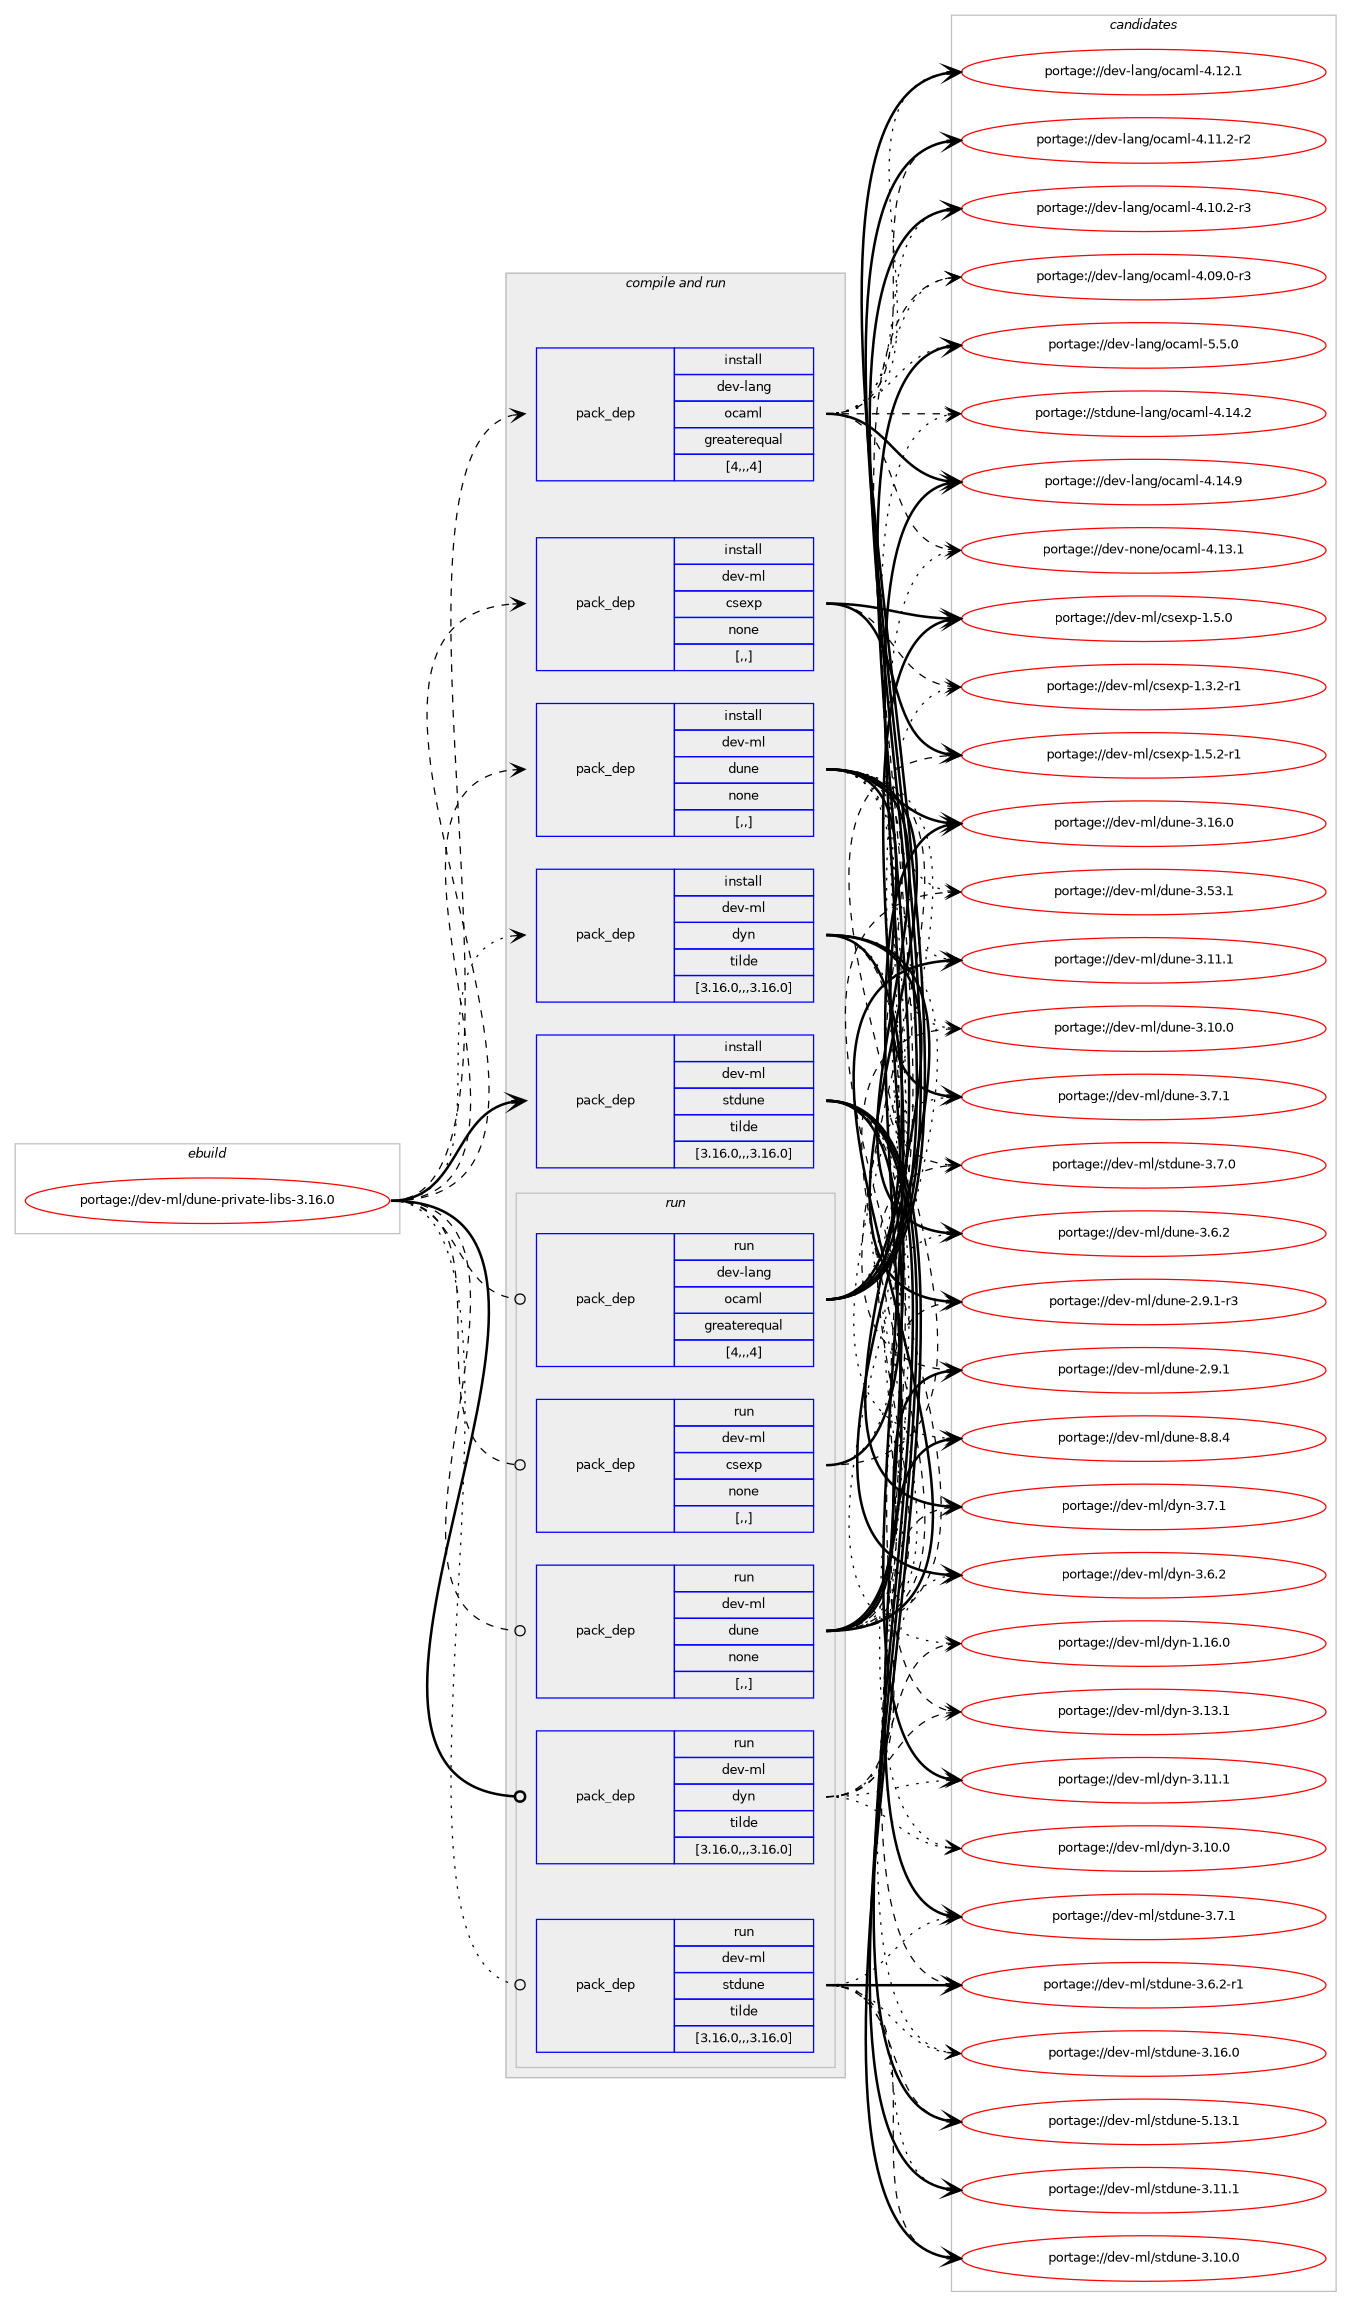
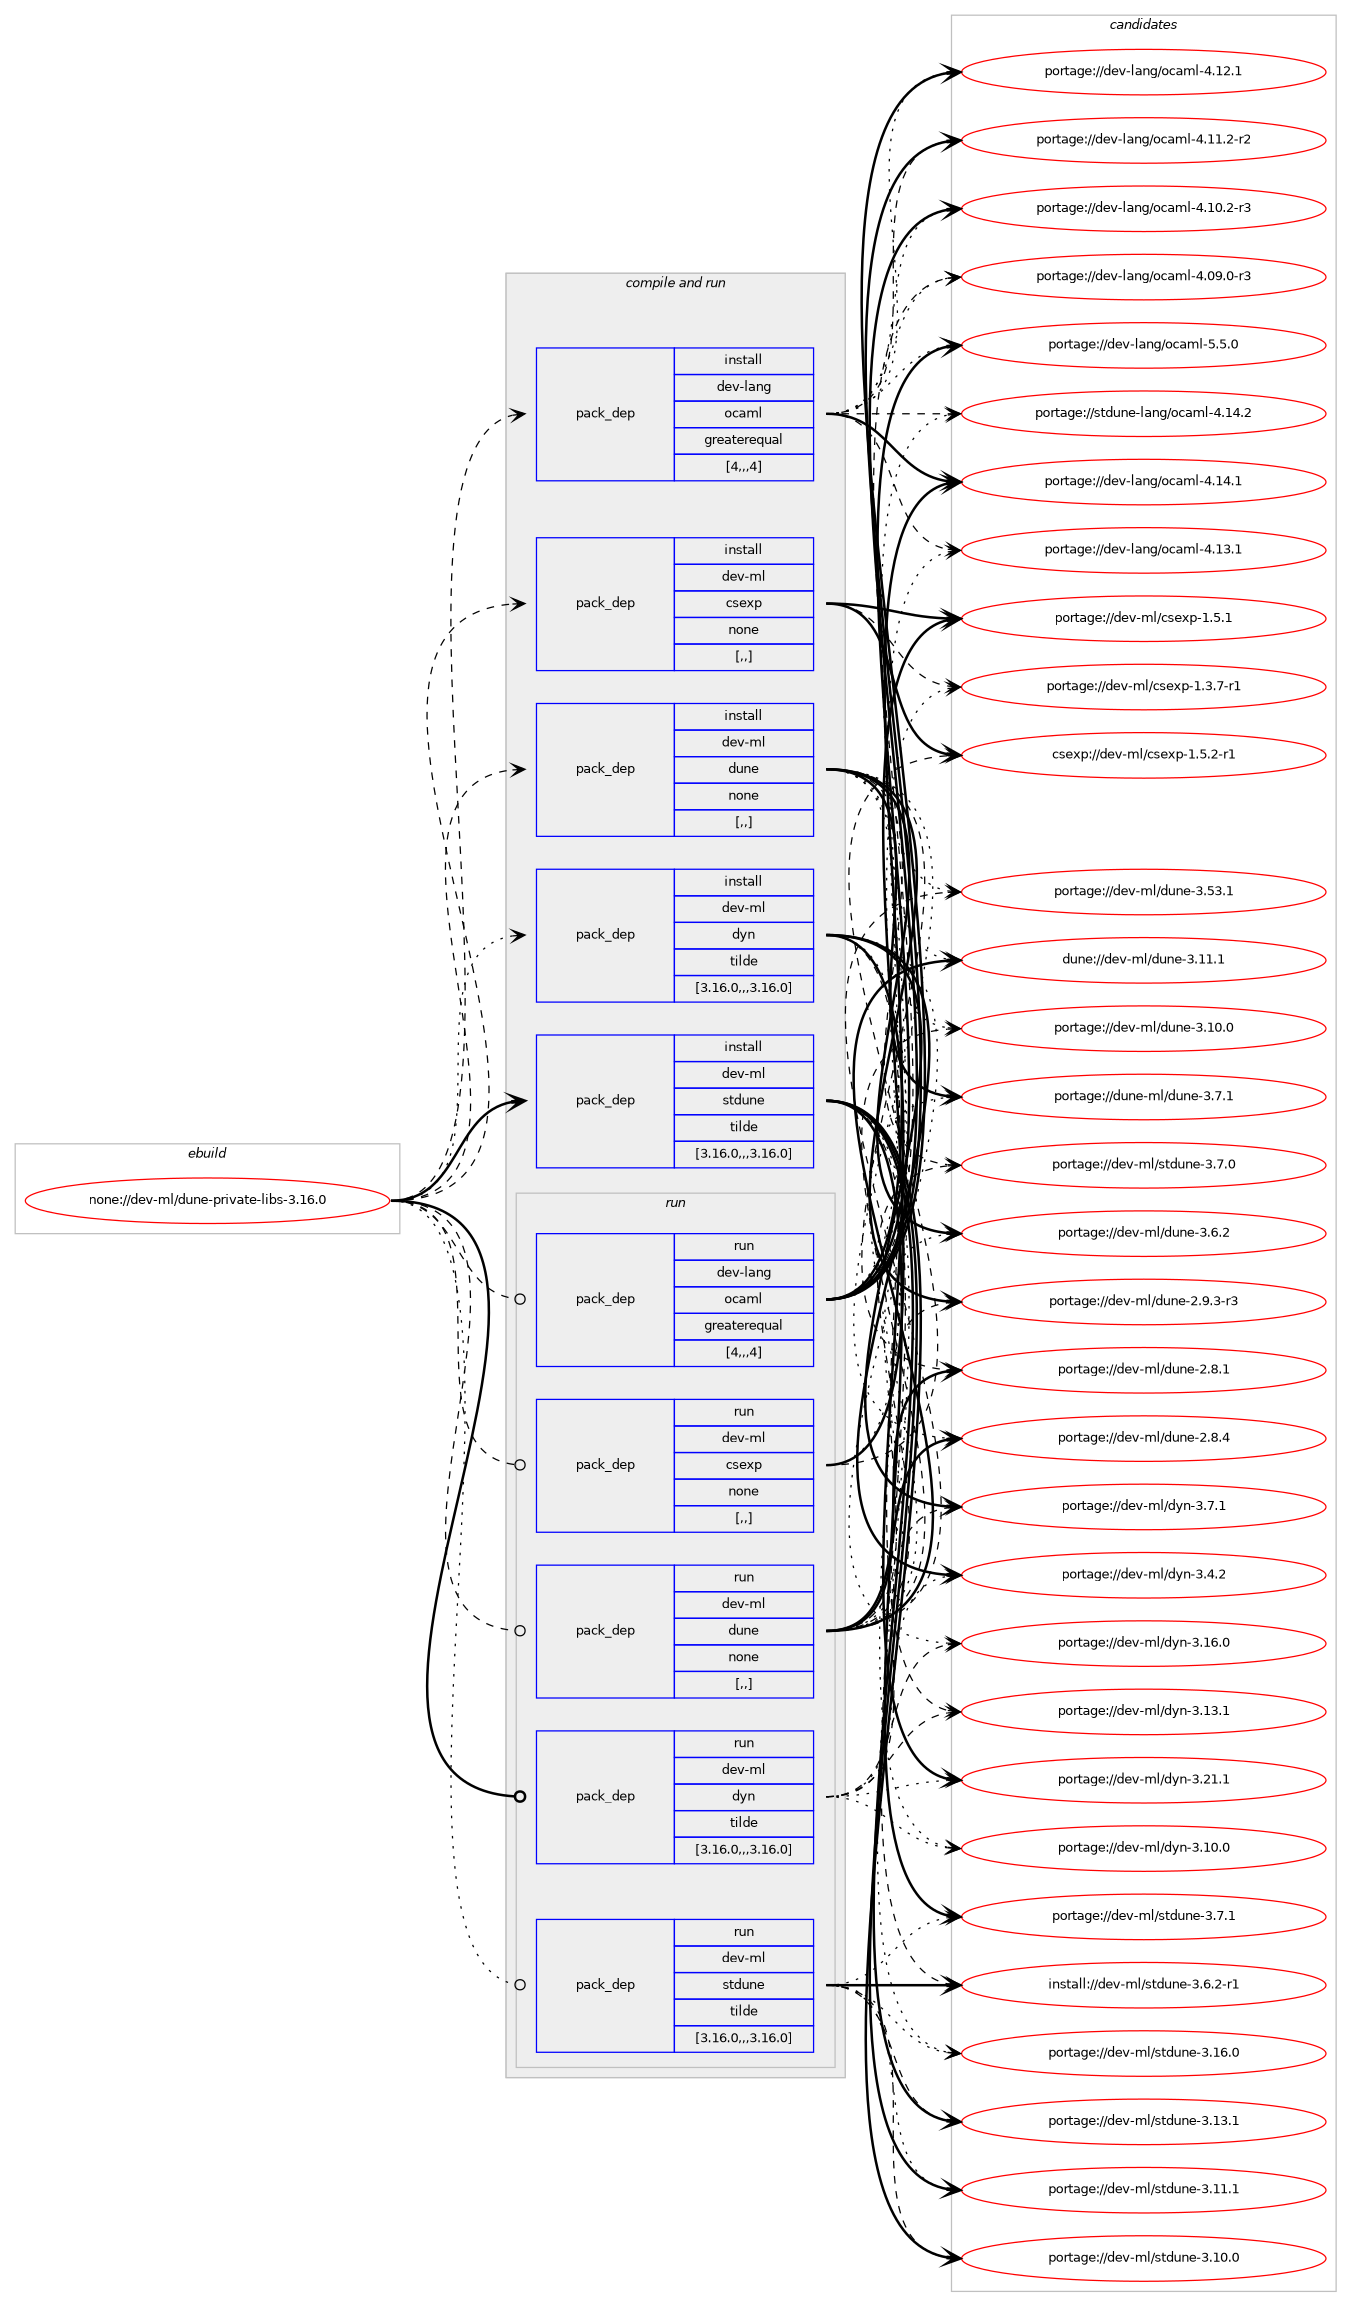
node "portage://dev-lang/ocaml-4.14.9": label "portage://dev-lang/ocaml-4.14.9" -> "portage://dev-lang/ocaml-4.14.1"
node "portage://dev-none/ocaml-4.13.1": label "portage://dev-none/ocaml-4.13.1" -> "portage://dev-lang/ocaml-4.13.1"
node "portage://dev-ml/csexp-1.5.0": label "portage://dev-ml/csexp-1.5.0" -> "portage://dev-ml/csexp-1.5.1"
node "portage://dev-ml/csexp-1.3.2-r1": label "portage://dev-ml/csexp-1.3.2-r1" -> "portage://dev-ml/csexp-1.3.7-r1"
node "portage://dev-ml/csexp-1.5.2-r1": label "portage://dev-ml/csexp-1.5.2-r1" -> "csexp://dev-ml/csexp-1.5.2-r1"
node "portage://dev-ml/dune-3.16.0": removed
node "portage://dev-ml/dune-3.11.1": label "portage://dev-ml/dune-3.11.1" -> "dune://dev-ml/dune-3.11.1"
node "portage://dev-ml/dune-3.7.1": label "portage://dev-ml/dune-3.7.1" -> "portage://dune-ml/dune-3.7.1"
node "portage://dev-ml/dune-private-libs-3.16.0": label "portage://dev-ml/dune-private-libs-3.16.0" -> "none://dev-ml/dune-private-libs-3.16.0"
node "portage://dev-ml/dune-2.9.1-r3": label "portage://dev-ml/dune-2.9.1-r3" -> "portage://dev-ml/dune-2.9.3-r3"
node "portage://dev-ml/dune-2.9.1": label "portage://dev-ml/dune-2.9.1" -> "portage://dev-ml/dune-2.8.1"
node "portage://dev-ml/dune-8.8.4": label "portage://dev-ml/dune-8.8.4" -> "portage://dev-ml/dune-2.8.4"
node "portage://dev-ml/dyn-3.6.2": label "portage://dev-ml/dyn-3.6.2" -> "portage://dev-ml/dyn-3.4.2"
node "portage://dev-ml/dyn-1.16.0": label "portage://dev-ml/dyn-1.16.0" -> "portage://dev-ml/dyn-3.16.0"
node "portage://dev-ml/dyn-3.11.1": label "portage://dev-ml/dyn-3.11.1" -> "portage://dev-ml/dyn-3.21.1"
node "portage://dev-ml/stdune-3.6.2-r1": label "portage://dev-ml/stdune-3.6.2-r1" -> "install://dev-ml/stdune-3.6.2-r1"
node "portage://dev-ml/stdune-5.13.1": label "portage://dev-ml/stdune-5.13.1" -> "portage://dev-ml/stdune-3.13.1"
